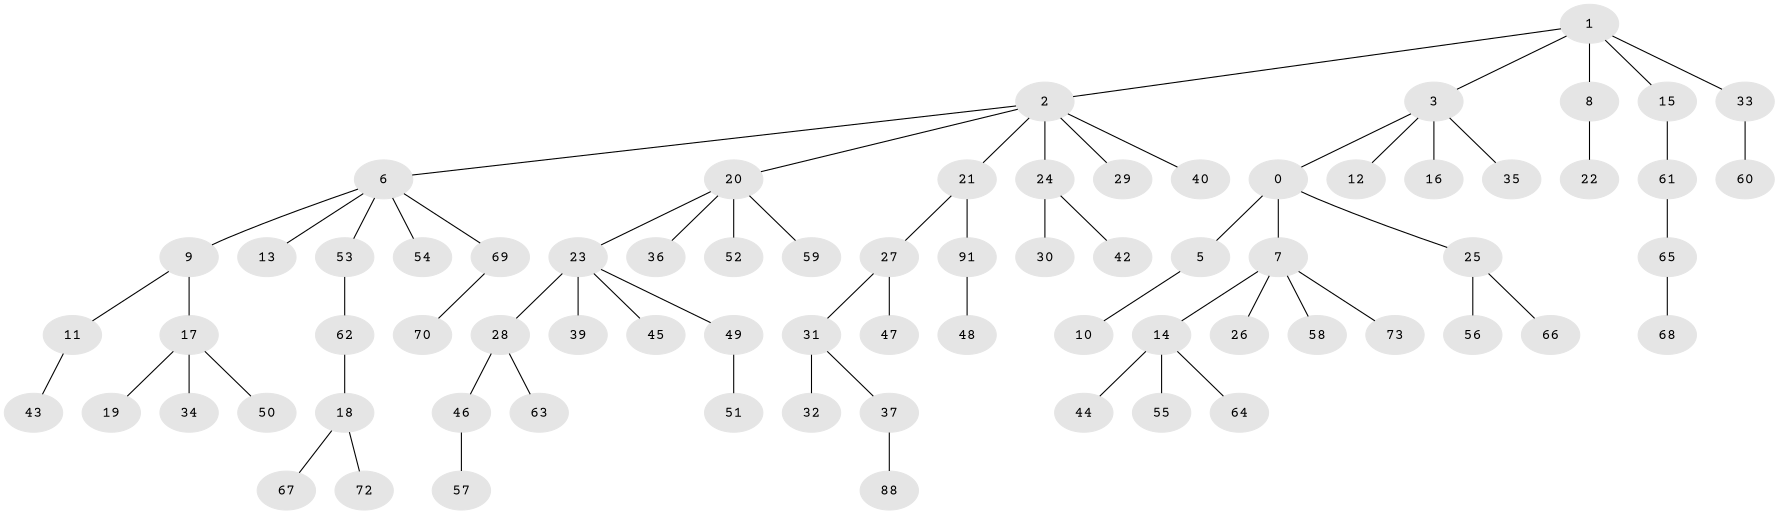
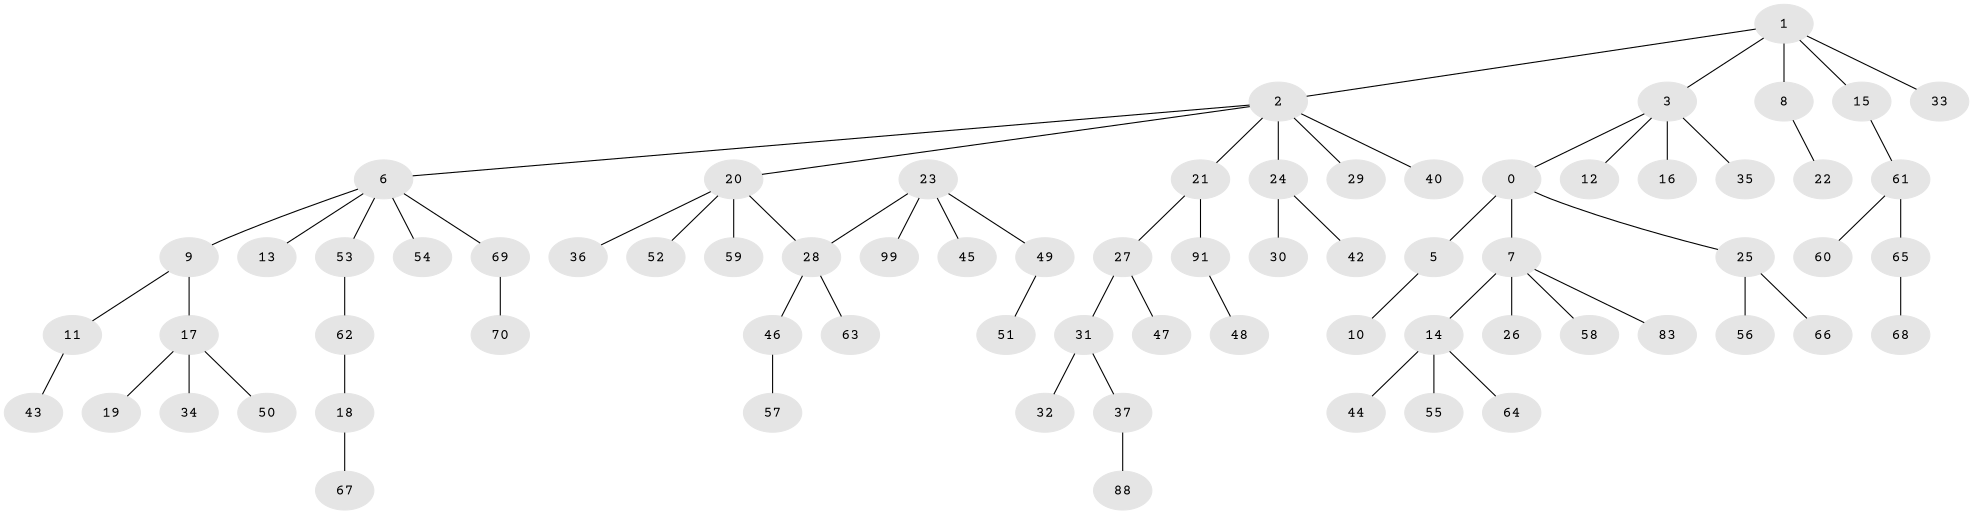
edge "33" -- "60": now "61" -- "60"
edge "20" -- "23": now "20" -- "28"
node "39": label "39" -> "99"
node "73": label "73" -> "83"
node "72": removed
